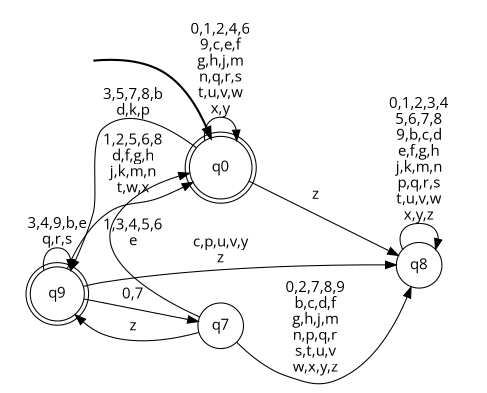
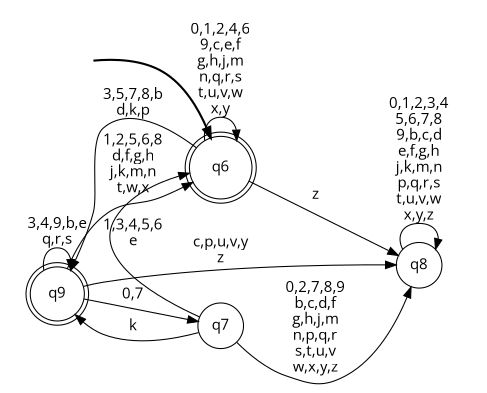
node "q0": label "q0" -> "q6"
edge "q7" -> "q9": label "z" -> "k"
